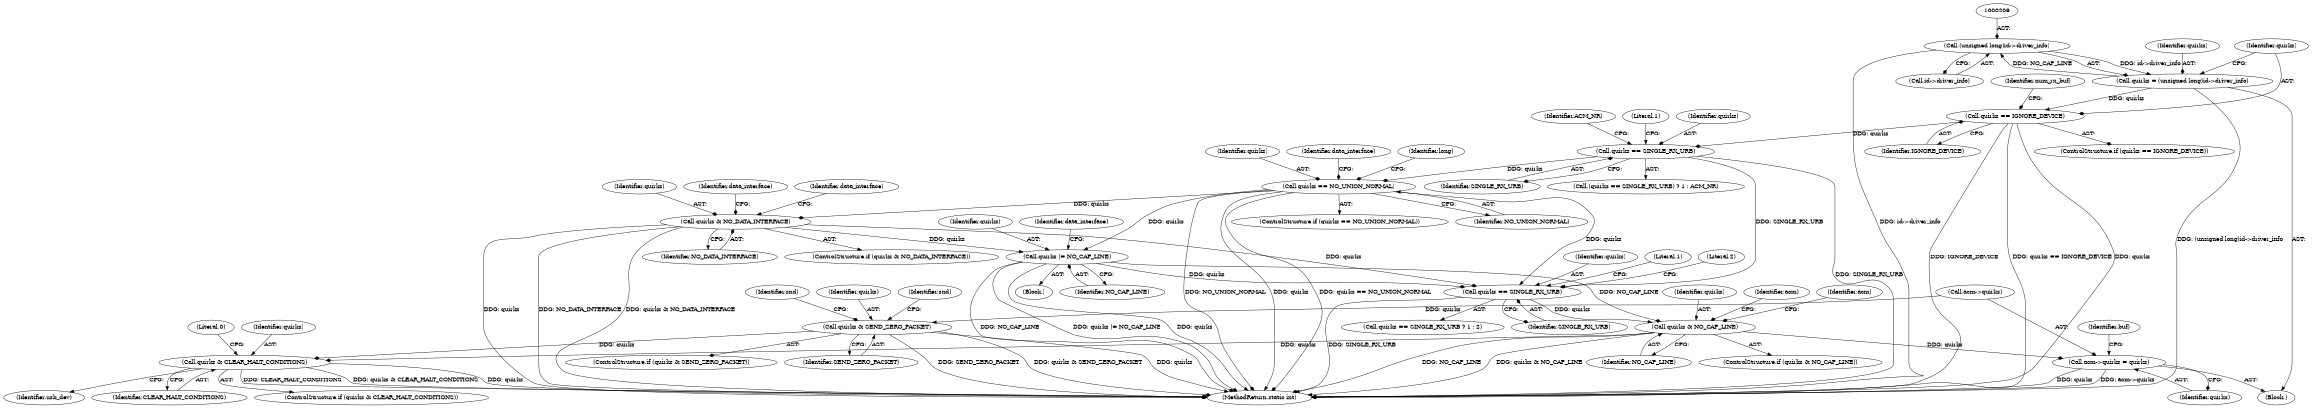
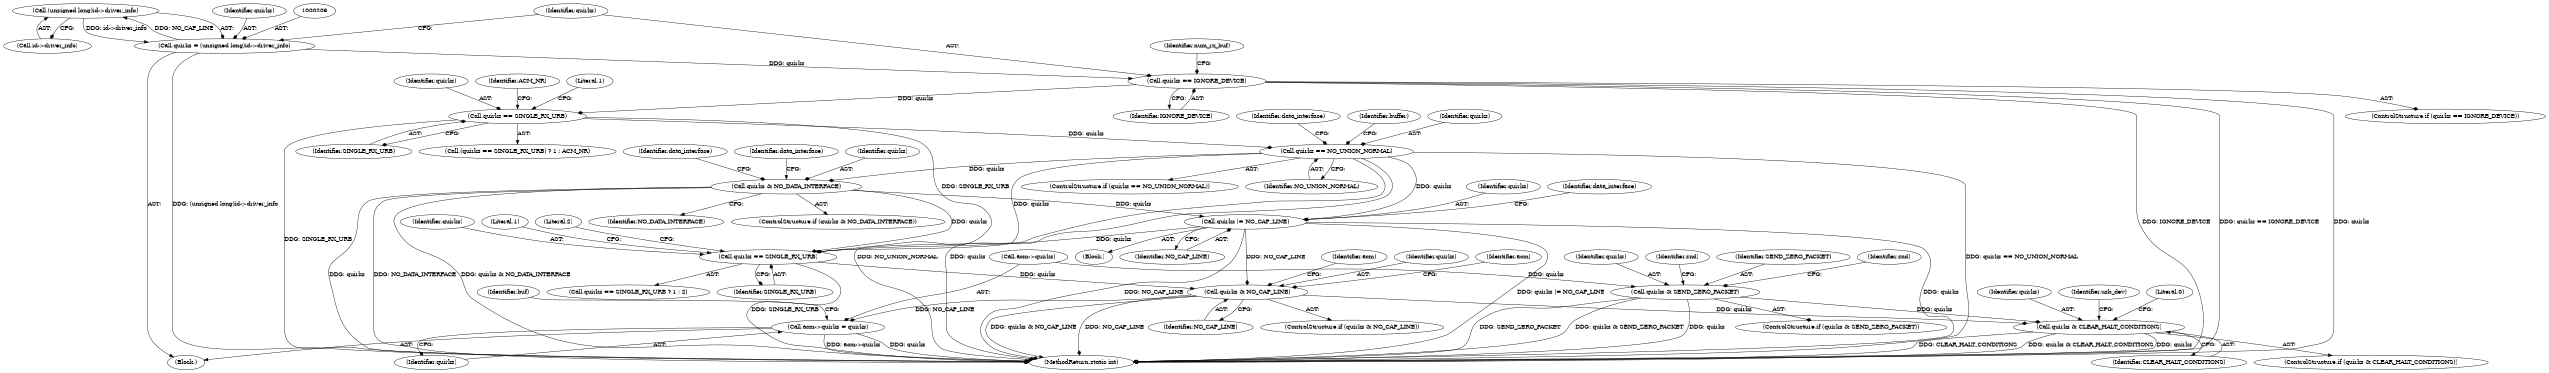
edge "1000209" -> "(Call,(unsigned long)id->driver_info)": now "1000209" -> "(Call,quirks = (unsigned long)id->driver_info)"
node "(Identifier,long)": label "(Identifier,long)" -> "(Identifier,buffer)"
edge "(Identifier,NO_DATA_INTERFACE)" -> "(Call,quirks & NO_DATA_INTERFACE)": removed, label "AST:"
edge "(Call,quirks & SEND_ZERO_PACKET)" -> "(Identifier,SEND_ZERO_PACKET)": removed, label "CFG:"
edge "(Call,quirks & NO_CAP_LINE)" -> "(Call,acm->quirks = quirks)": label "DDG: quirks" -> "DDG: NO_CAP_LINE"
edge "(Call,quirks & CLEAR_HALT_CONDITIONS)" -> "(Identifier,usb_dev)": reversed
edge "(Call,(unsigned long)id->driver_info)" -> "(MethodReturn,static int)": removed, label "DDG: id->driver_info"
